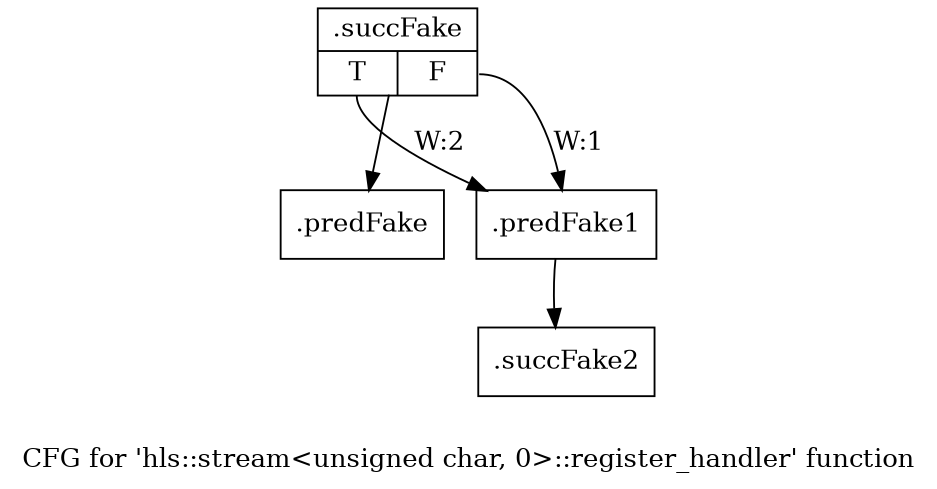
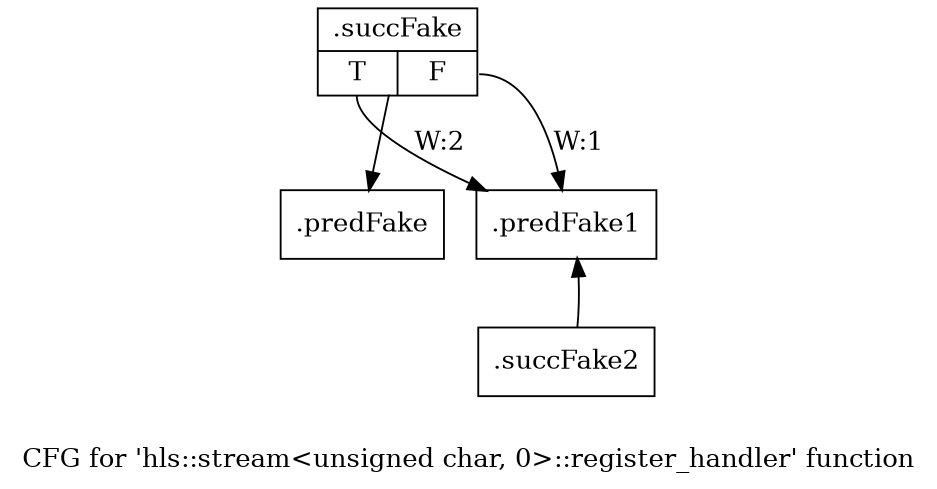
edge ".predFake1" -> ".succFake2": reversed
